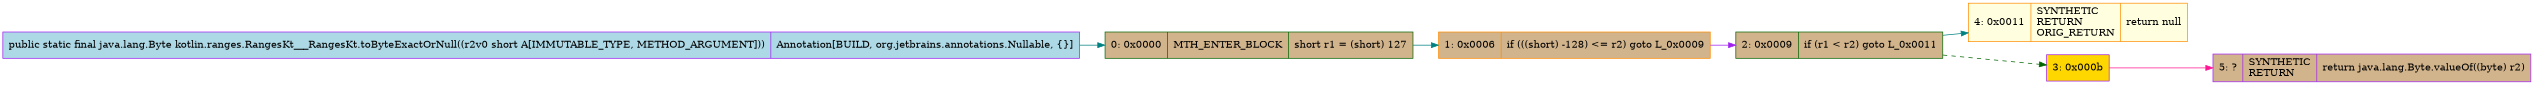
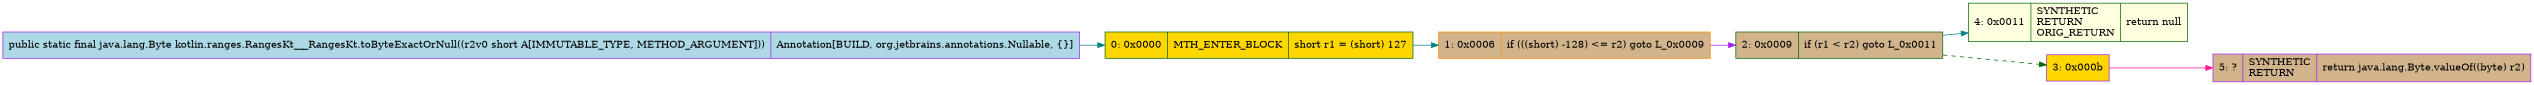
node "4: 0x0011": color darkorange -> darkgreen
node "0: 0x0000": fillcolor tan -> gold
